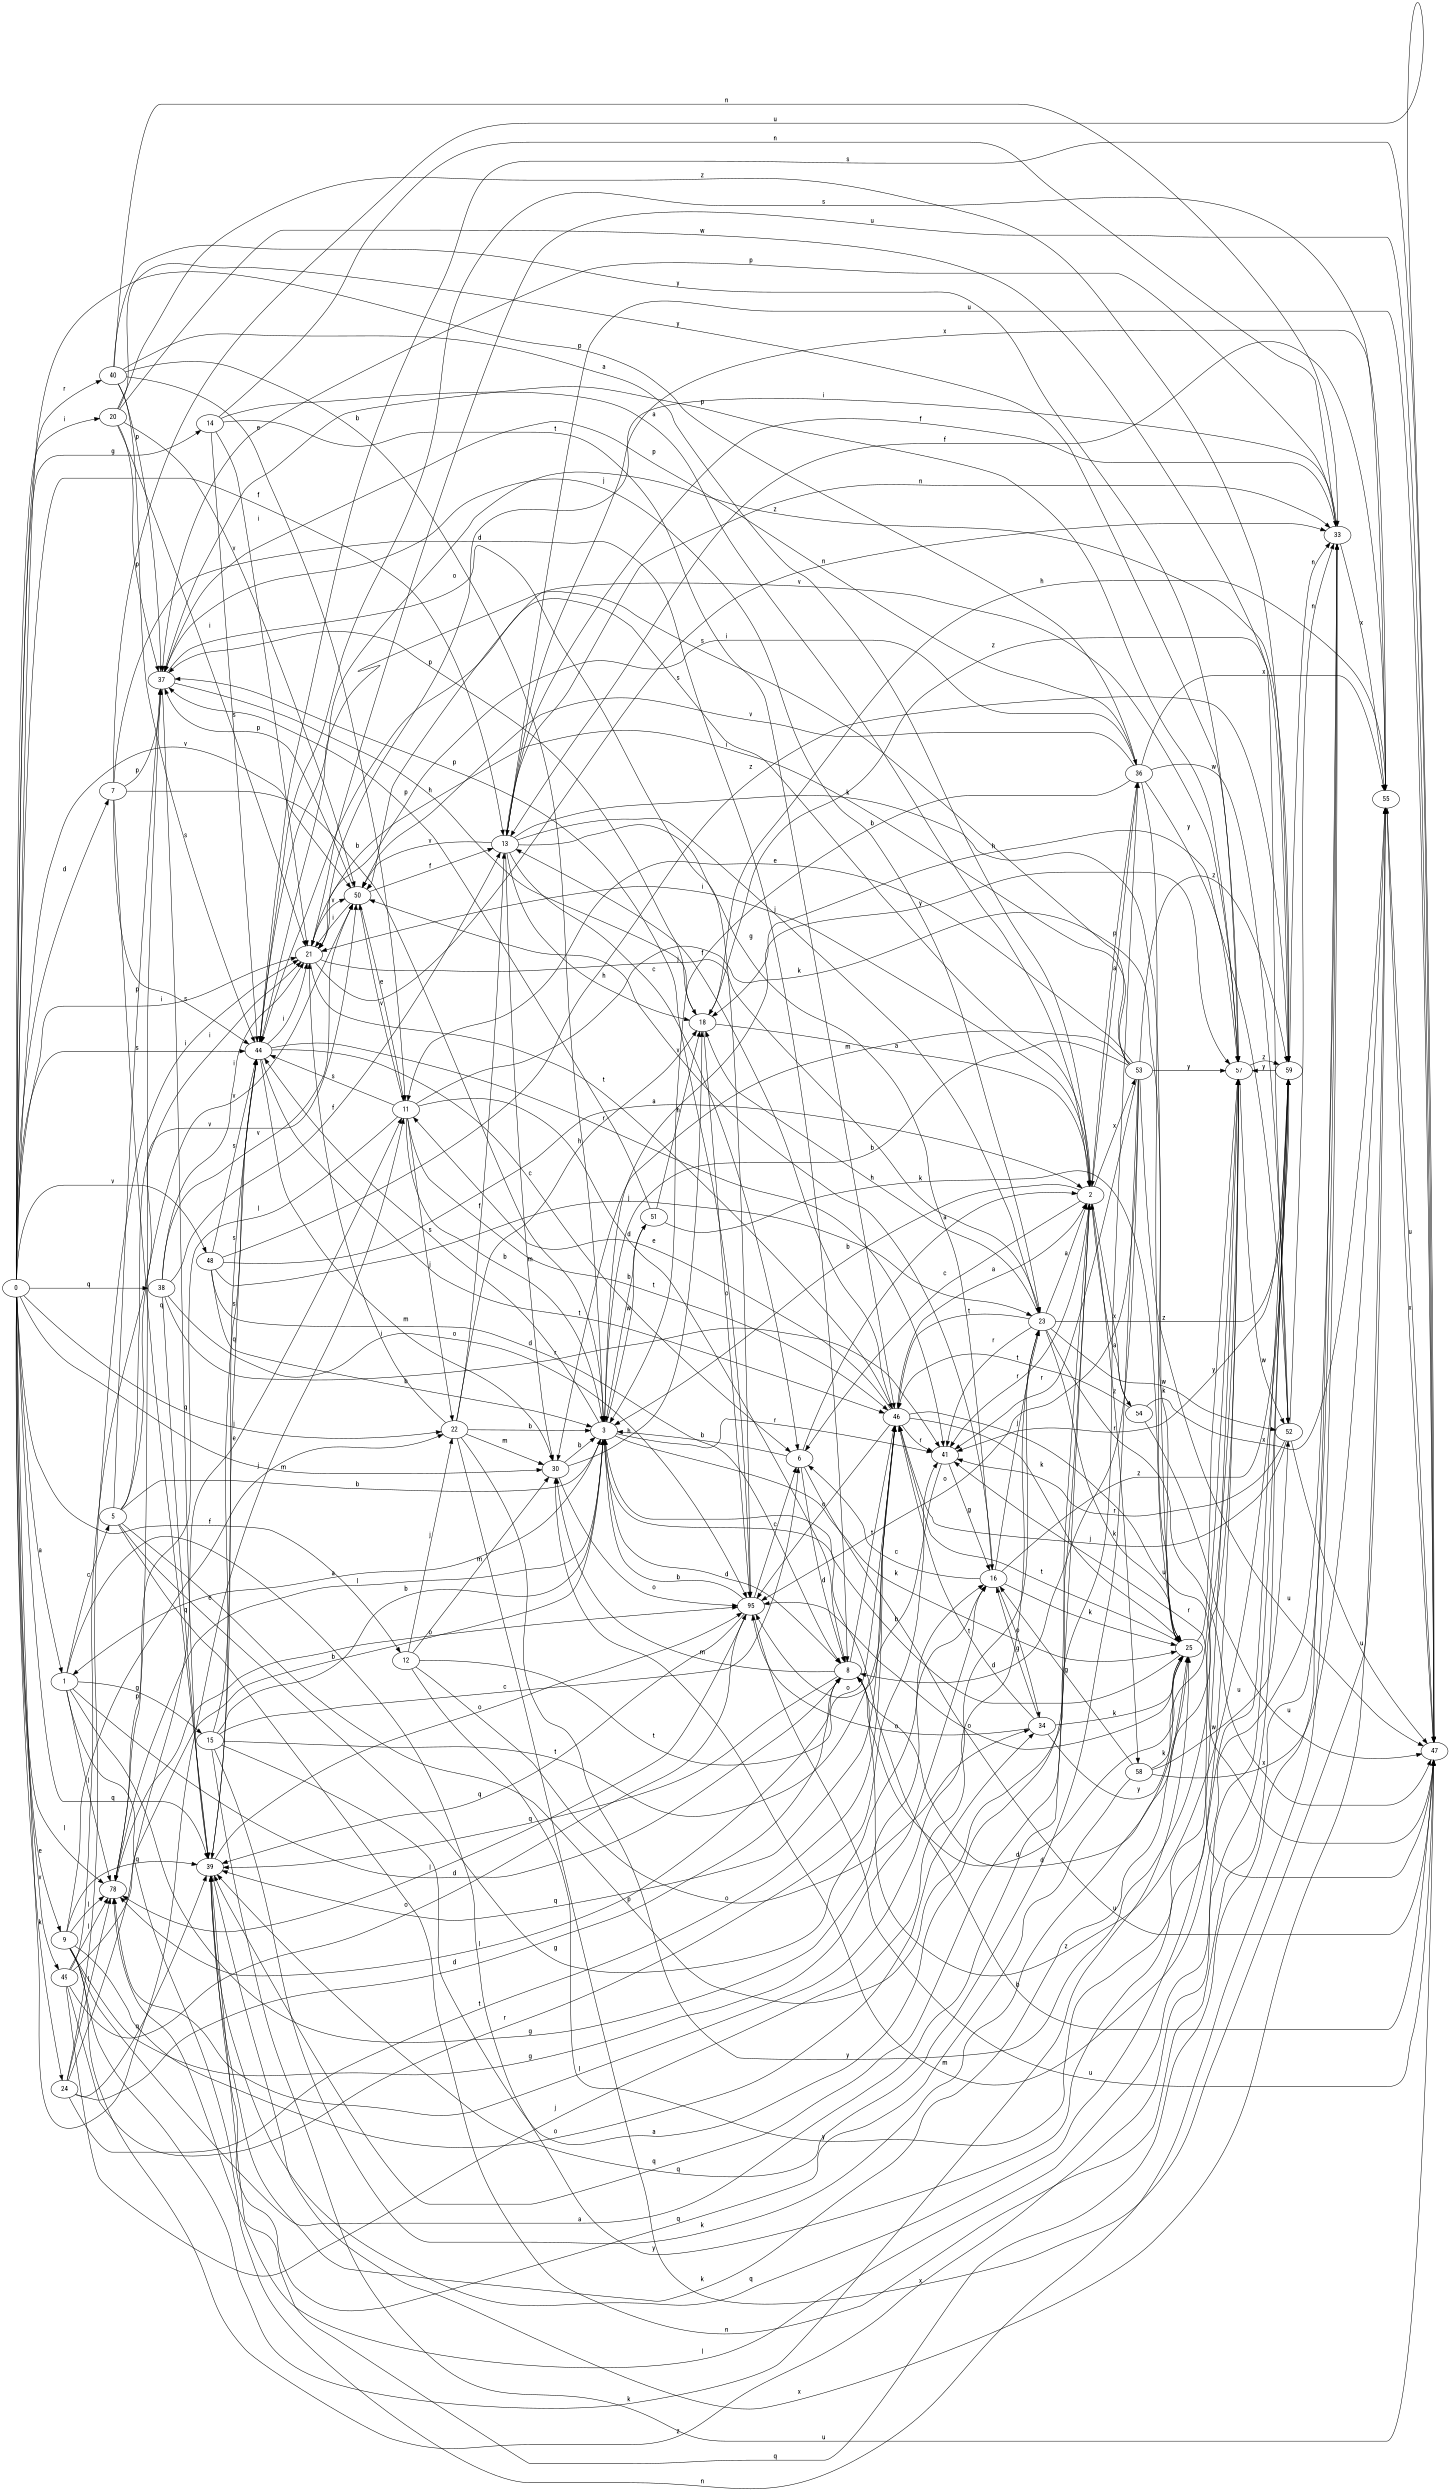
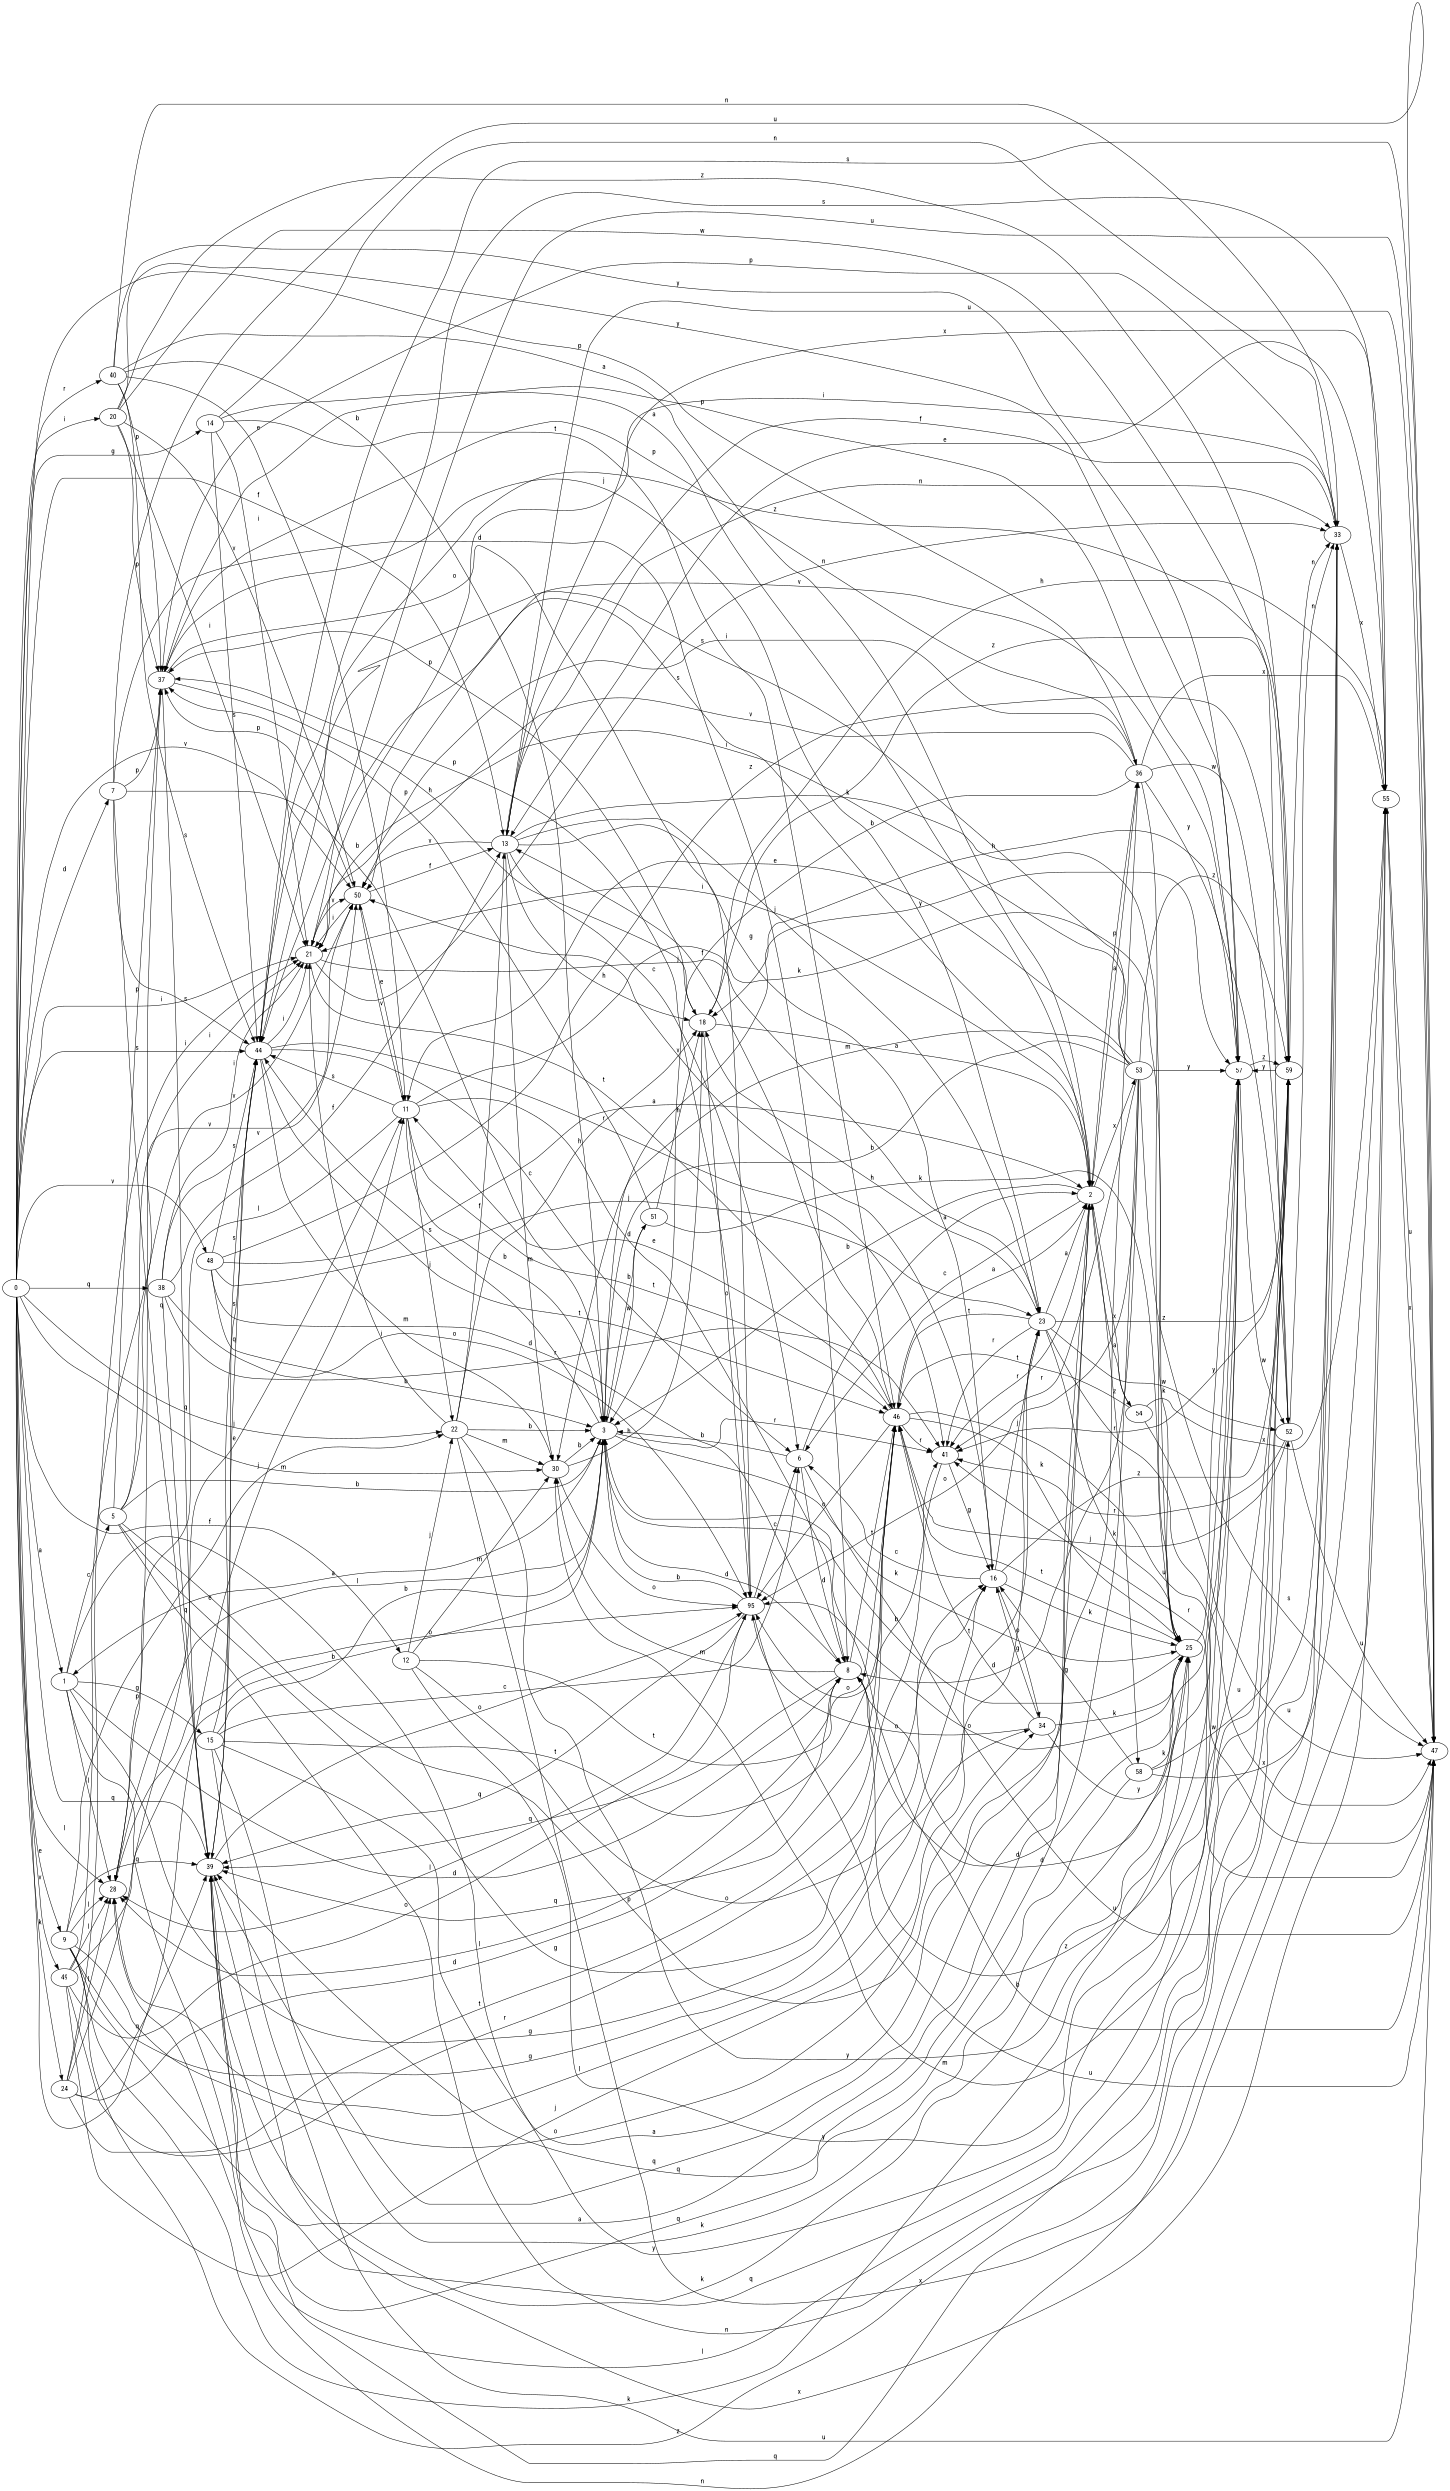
edge "55" -> "13": label "f" -> "e"
edge "53" -> "47": label "u" -> "s"
node "78": label "78" -> "28"
